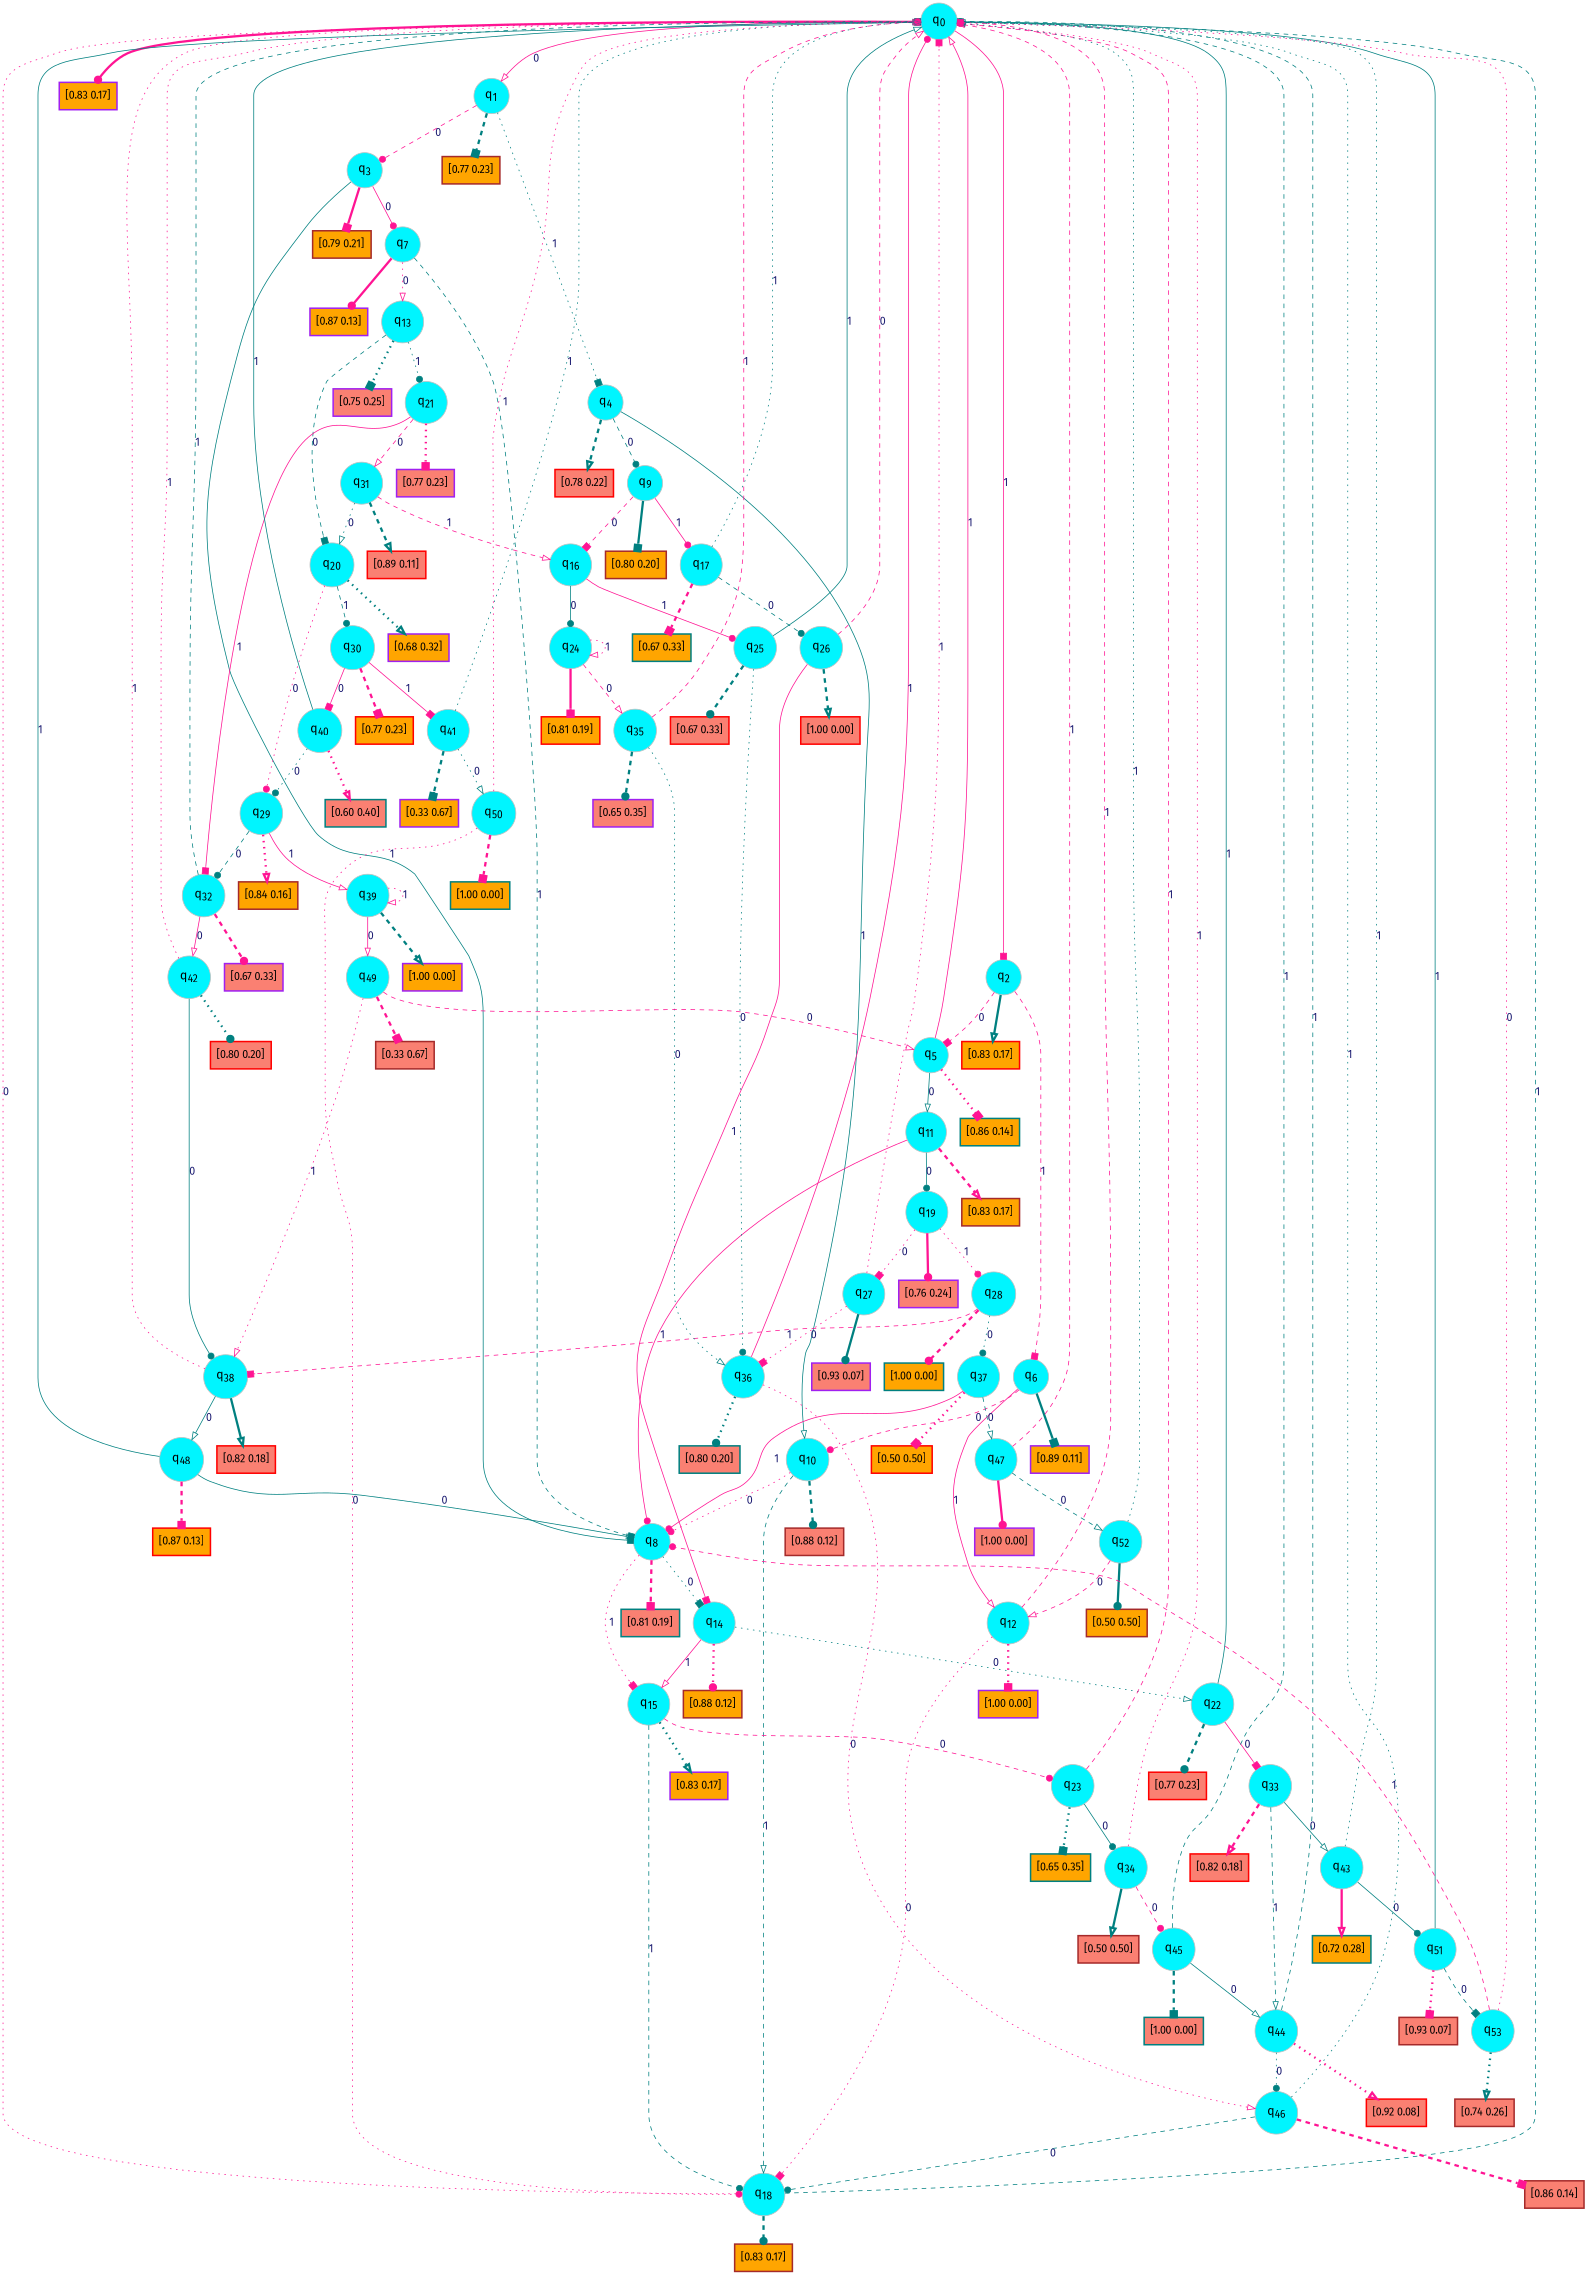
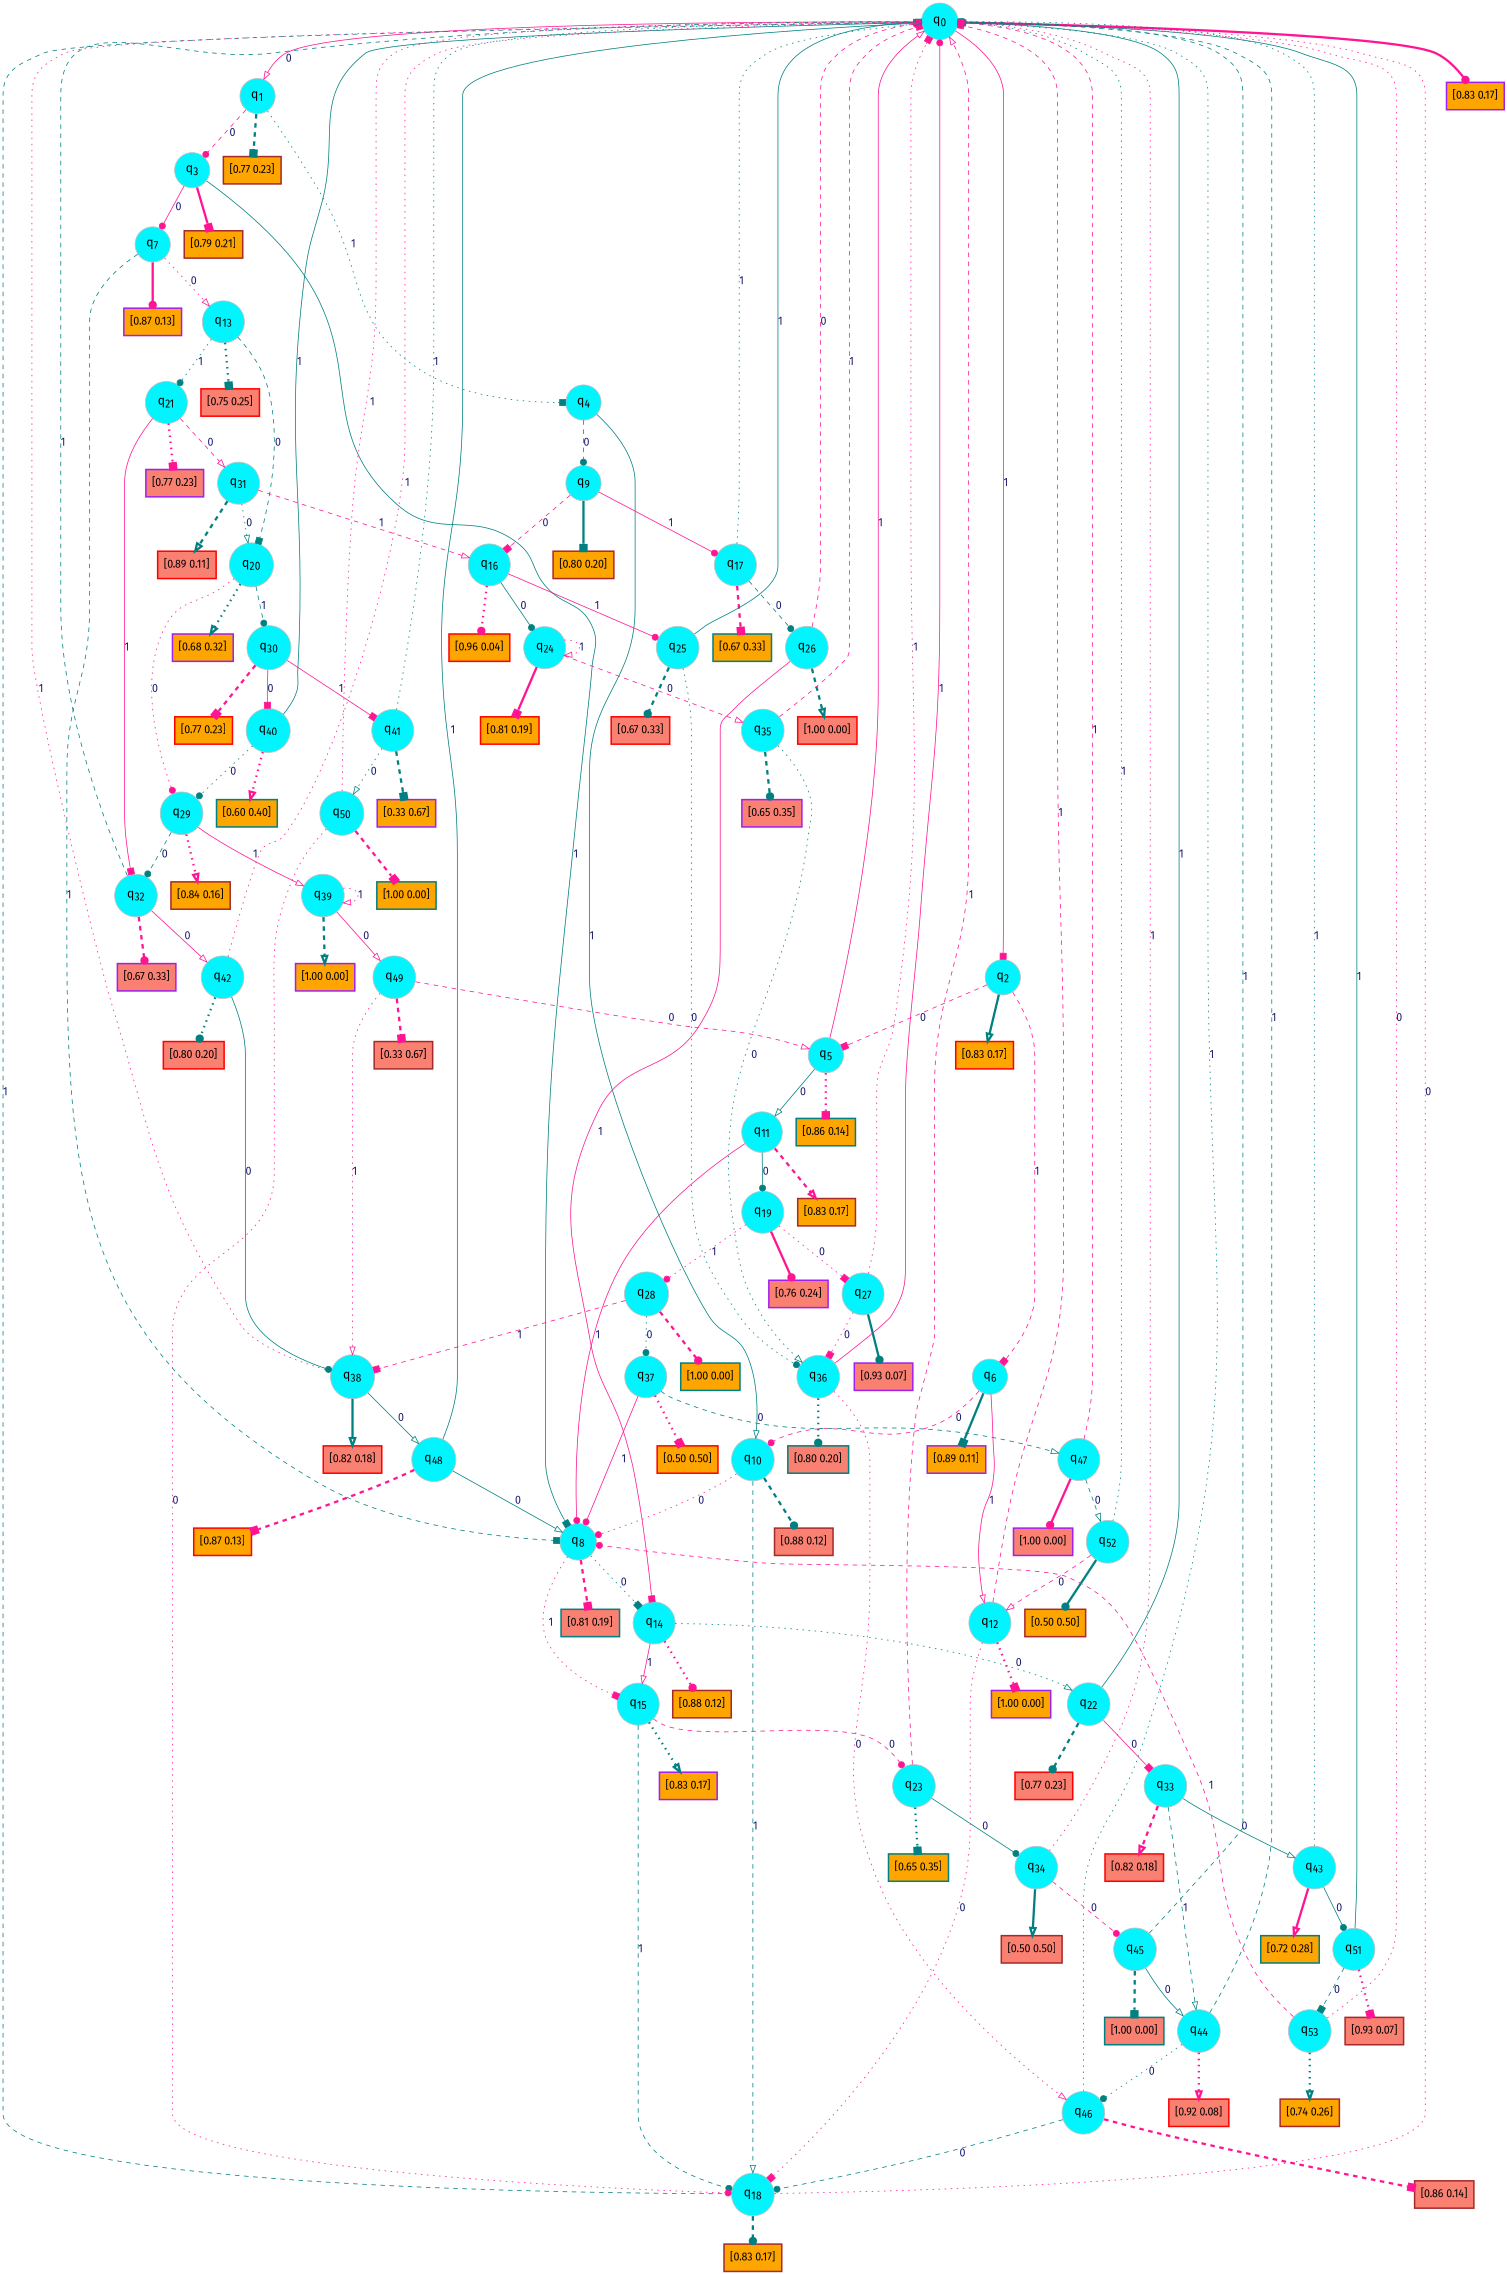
node "[0.75 0.25]": color purple -> red
node "[0.78 0.22]": removed
node "[0.96 0.04]": added
node "[0.60 0.40]": fillcolor salmon -> orange
node "[0.74 0.26]": fillcolor salmon -> orange
